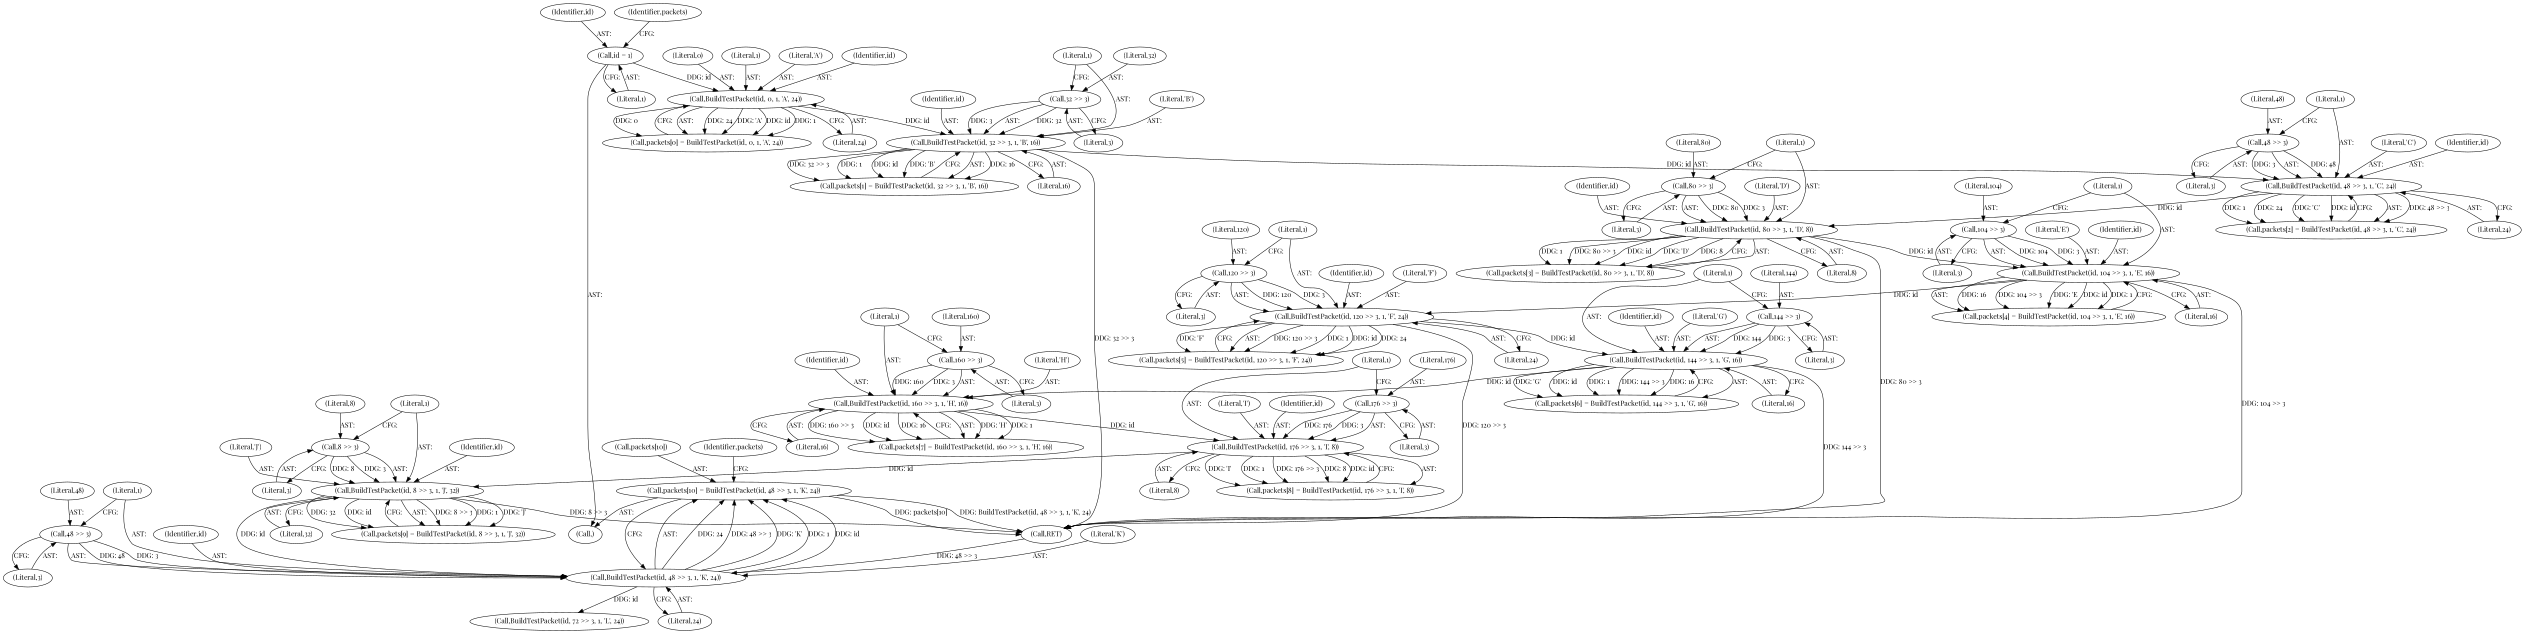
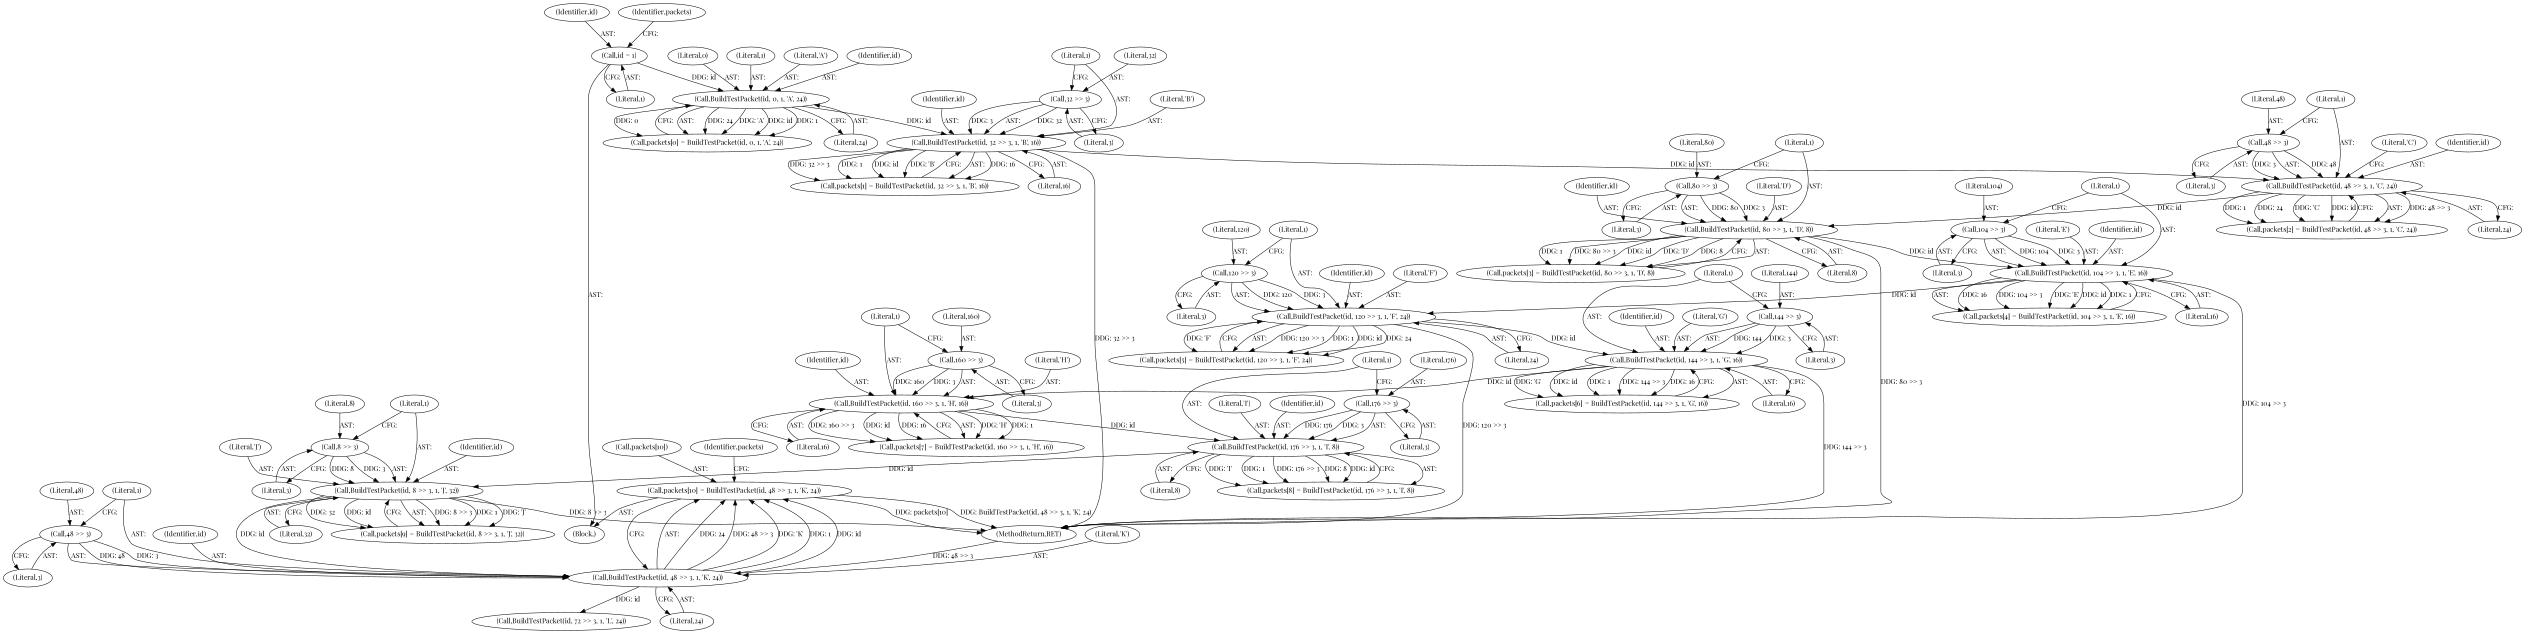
edge "(Literal,'C')" -> "(Call,BuildTestPacket(id, 48 >> 3, 1, 'C', 24))": label "AST: " -> "CFG: "
node "(Call,)": label "(Call,)" -> "(Block,)"
node "(Call,RET)": label "(Call,RET)" -> "(MethodReturn,RET)"
